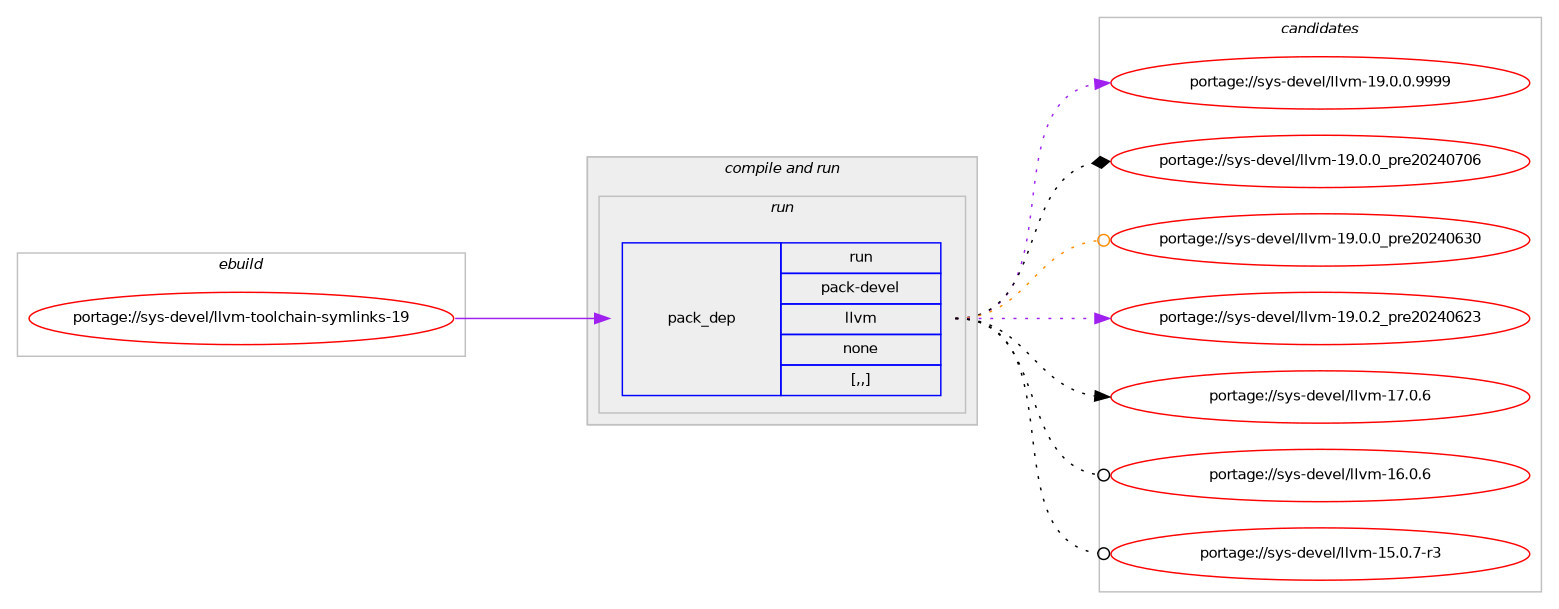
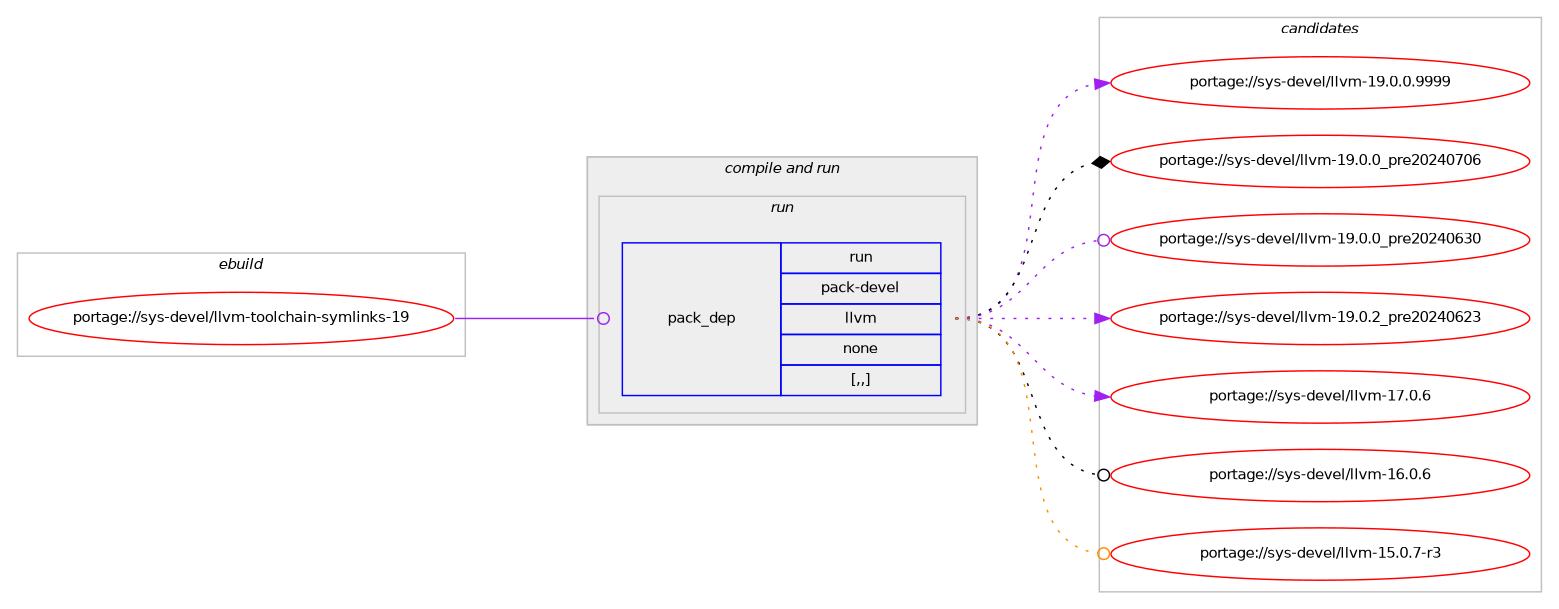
edge "pack_dep" -> "portage://sys-devel/llvm-19.0.0_pre20240630": color darkorange -> purple
edge "portage://sys-devel/llvm-toolchain-symlinks-19" -> "pack_dep": arrowhead normal -> odot
edge "pack_dep" -> "portage://sys-devel/llvm-17.0.6": color black -> purple
edge "pack_dep" -> "portage://sys-devel/llvm-15.0.7-r3": color black -> darkorange
